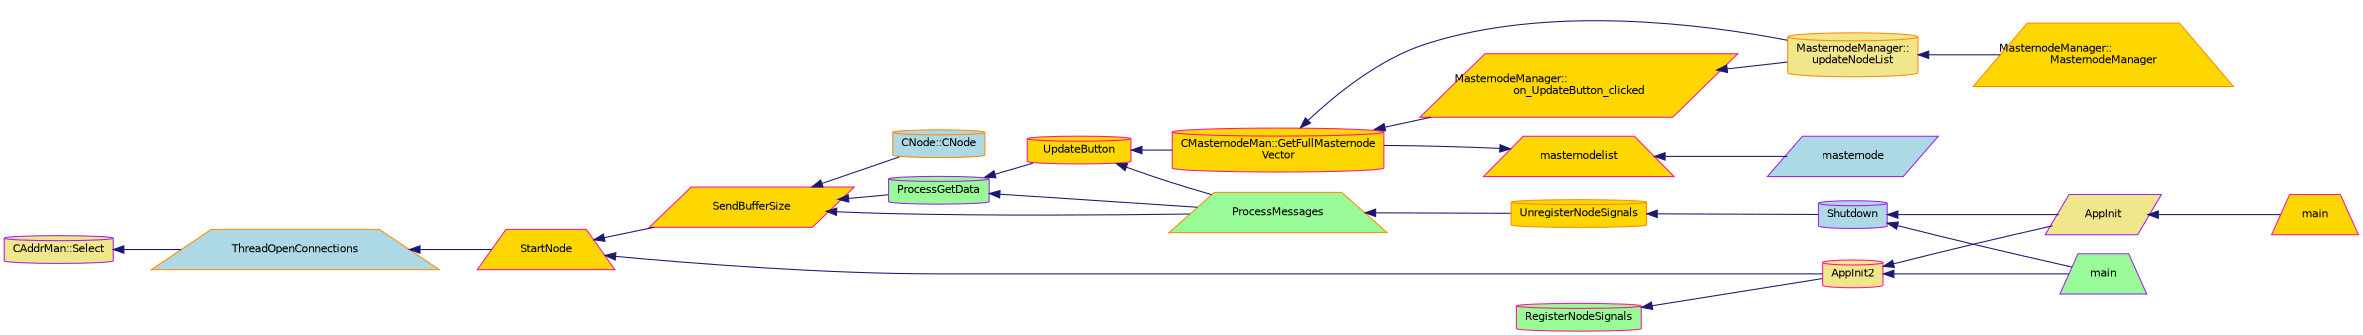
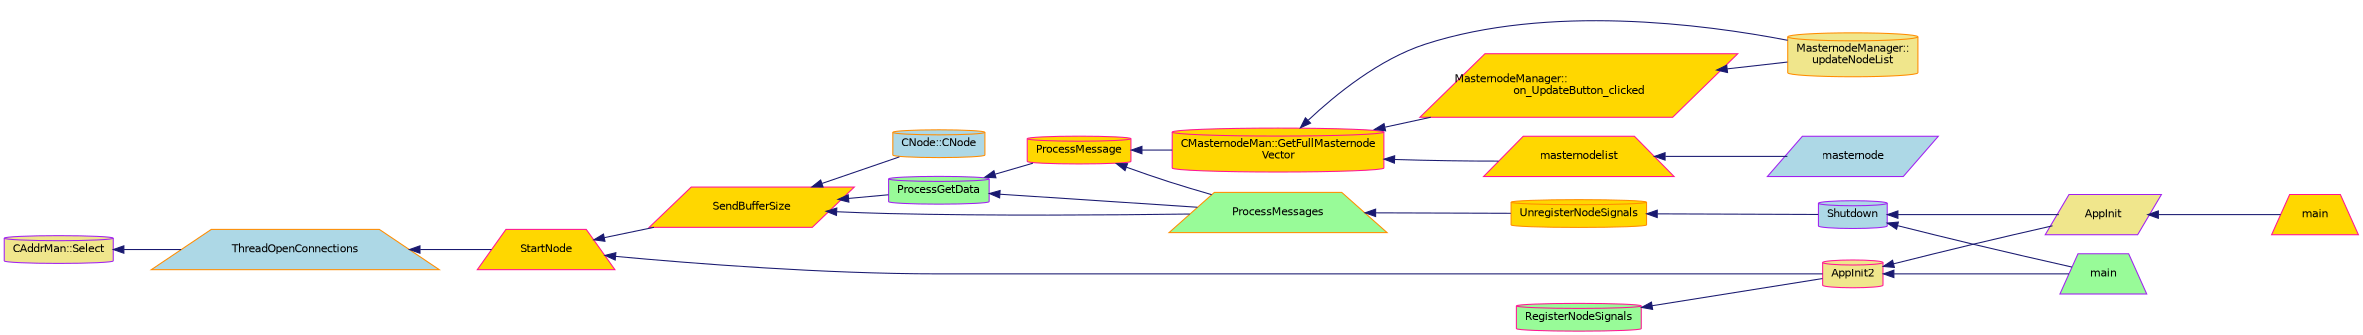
node "MasternodeManager:: MasternodeManager": removed
edge "CMasternodeMan::GetFullMasternode Vector" -> "masternodelist": reversed
node "UpdateButton": label "UpdateButton" -> "ProcessMessage"
